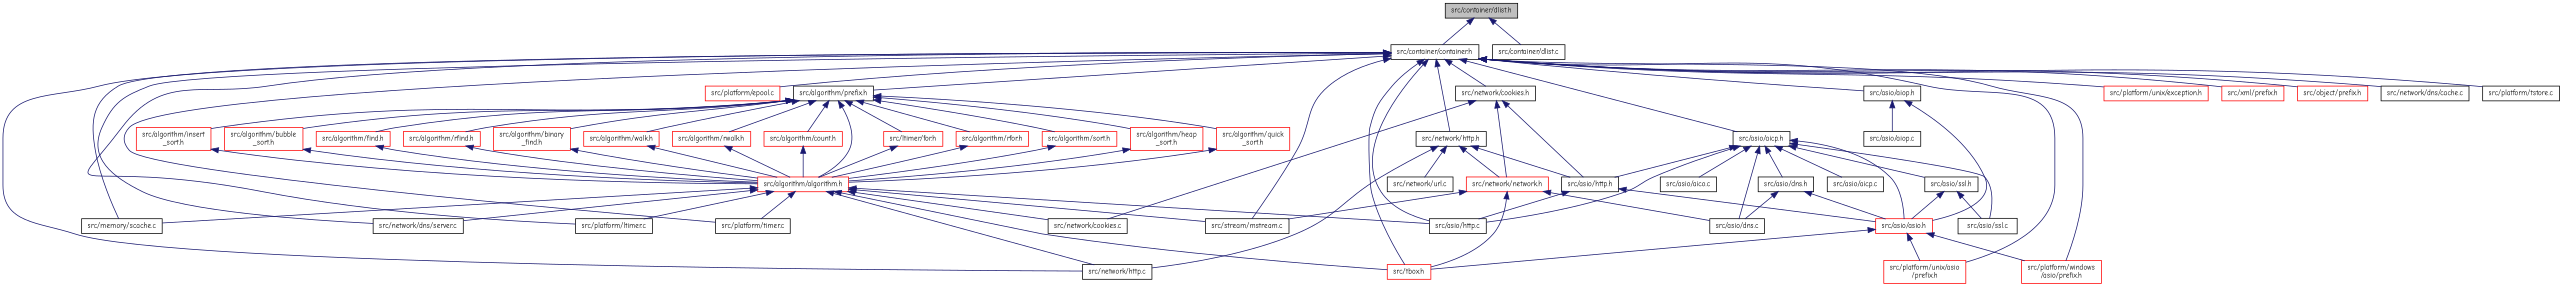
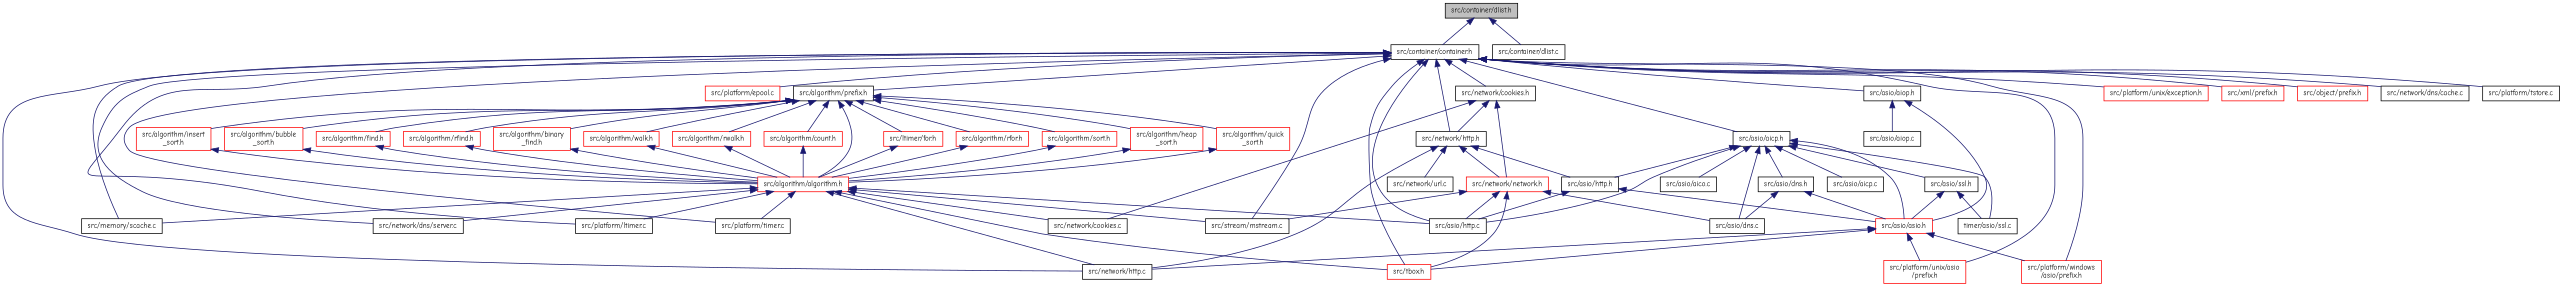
edge "src/asio/http.h" -> "src/network/cookies.h": now "src/network/http.h" -> "src/network/cookies.h"
edge "src/asio/http.c" -> "src/network/network.h": added
node "src/asio/ssl.c": label "src/asio/ssl.c" -> "timer/asio/ssl.c"
edge "src/network/http.c" -> "src/asio/asio.h": added
